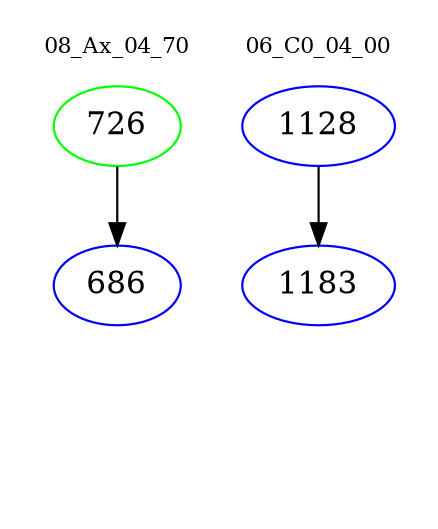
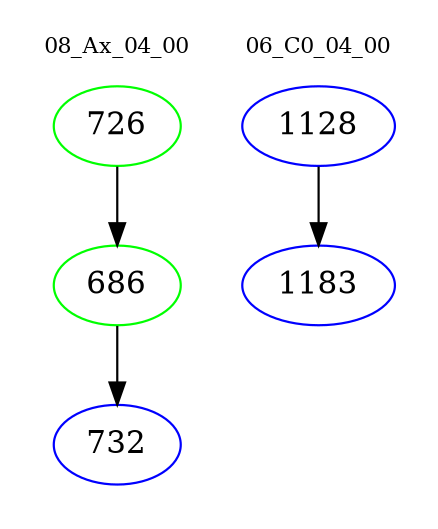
cluster "08_Ax_04_70": label "08_Ax_04_70" -> "08_Ax_04_00"
node "686": color blue -> green
node "732": added
